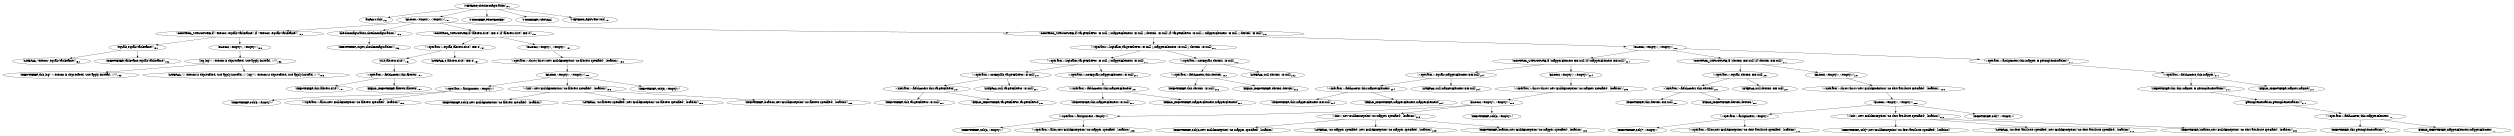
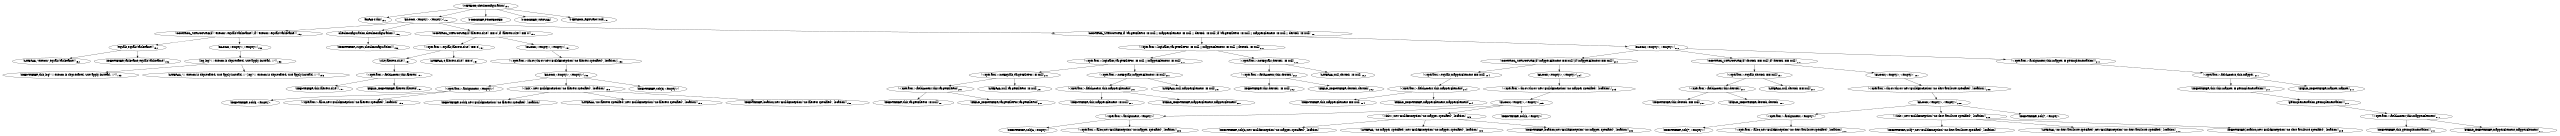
node "(LITERAL,null,mapperElement != null)": added
node "(LITERAL,null,mapperElement == null)": removed
